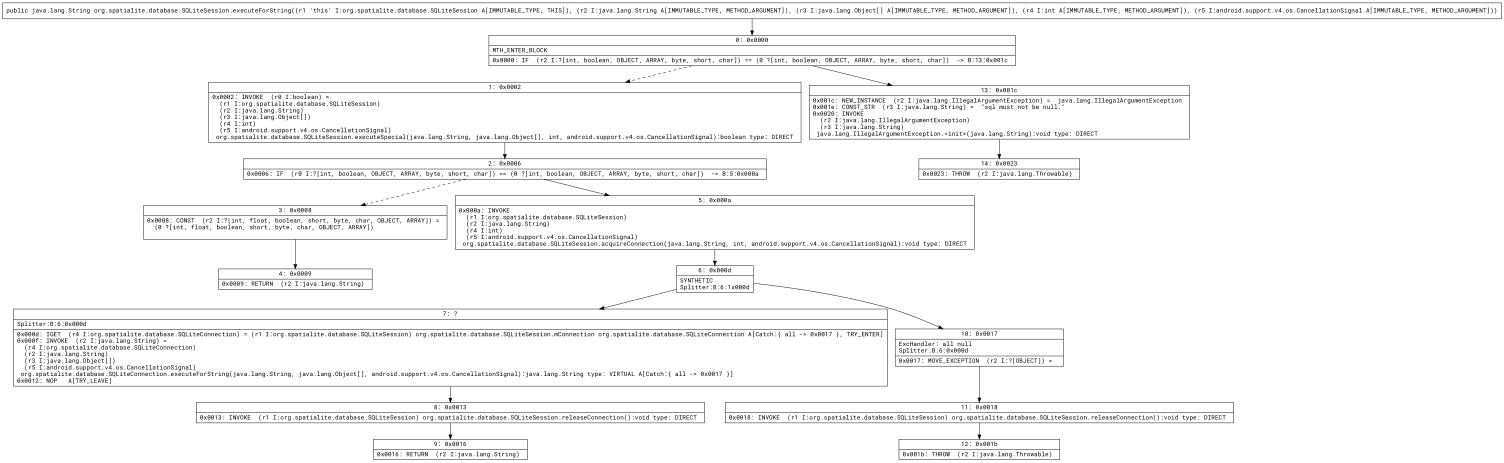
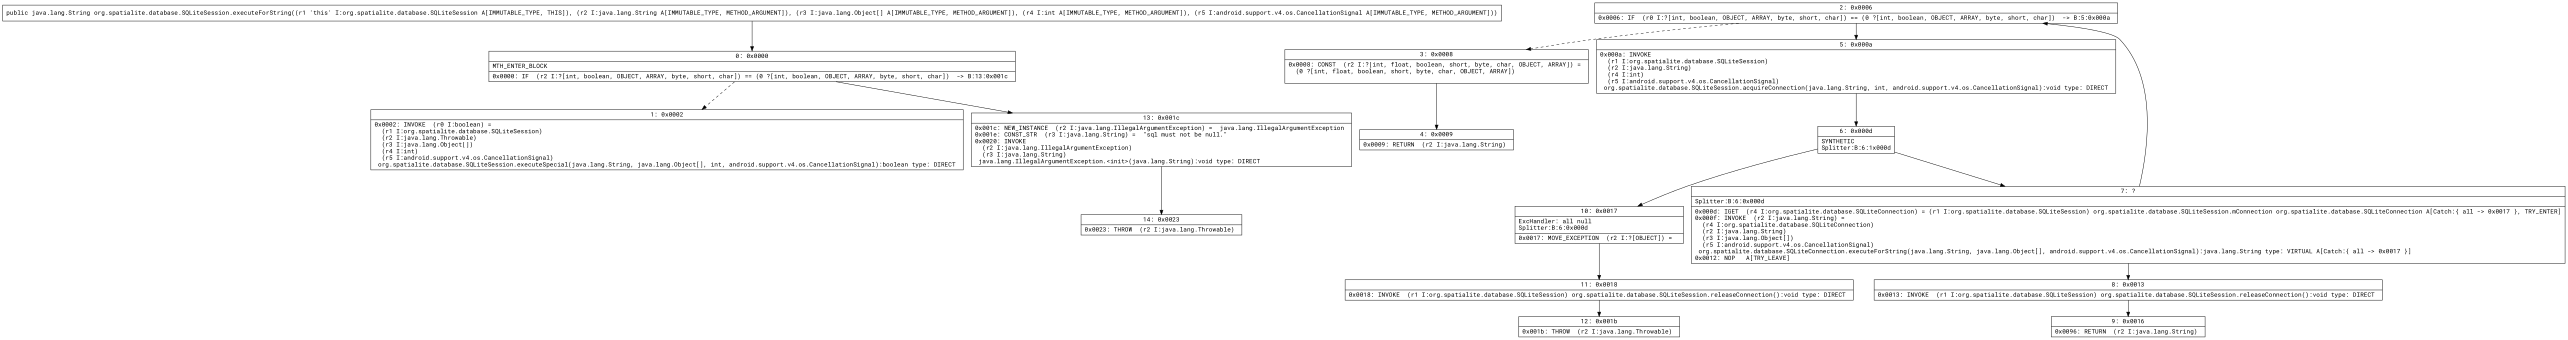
node "1: 0x0002": text "(r2 I:java.lang.String)" -> "(r2 I:java.lang.Throwable)"
edge "1: 0x0002" -> "2: 0x0006": now "7: ?" -> "2: 0x0006"
node "9: 0x0016": text "0x0016: RETURN  (r2 I:java.lang.String)" -> "0x0096: RETURN  (r2 I:java.lang.String)"
